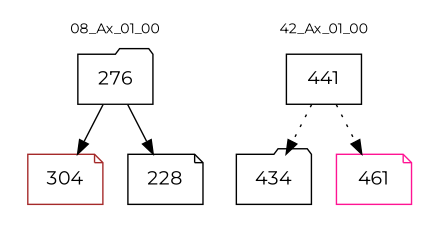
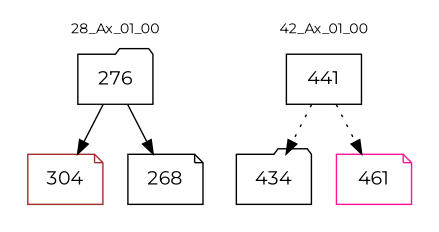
cluster "08_Ax_01_00": label "08_Ax_01_00" -> "28_Ax_01_00"
node "228": label "228" -> "268"
